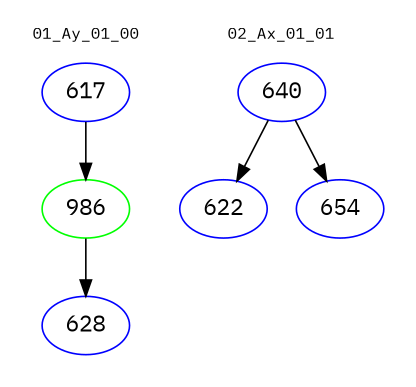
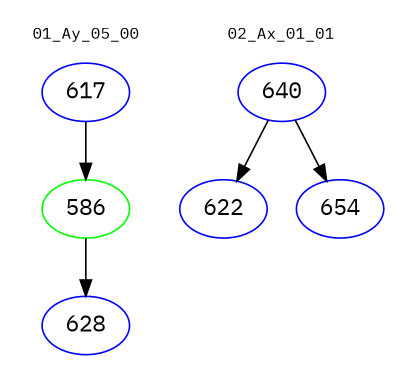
cluster "01_Ay_01_00": label "01_Ay_01_00" -> "01_Ay_05_00"
node "986": label "986" -> "586"
